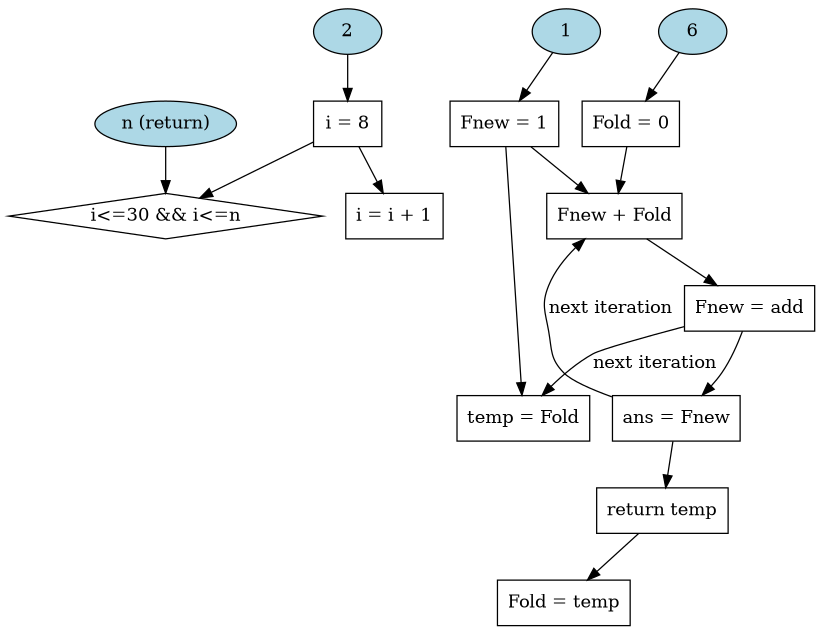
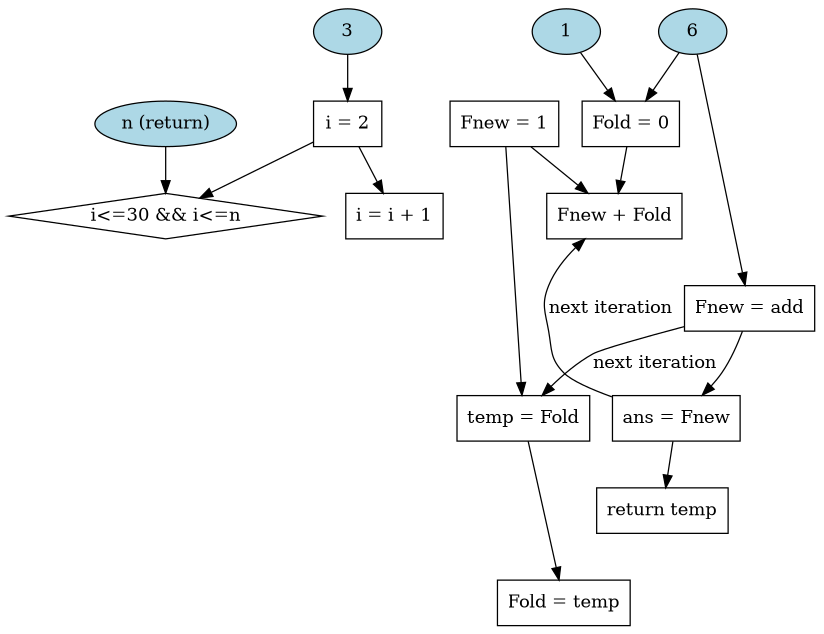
node "2": label "2" -> "3"
edge "1" -> "Fnew = 1": now "1" -> "Fold = 0"
node "i = 8": label "i = 8" -> "i = 2"
edge "Fnew + Fold" -> "Fnew = add": now "6" -> "Fnew = add"
edge "return temp" -> "Fold = temp": now "temp = Fold" -> "Fold = temp"
